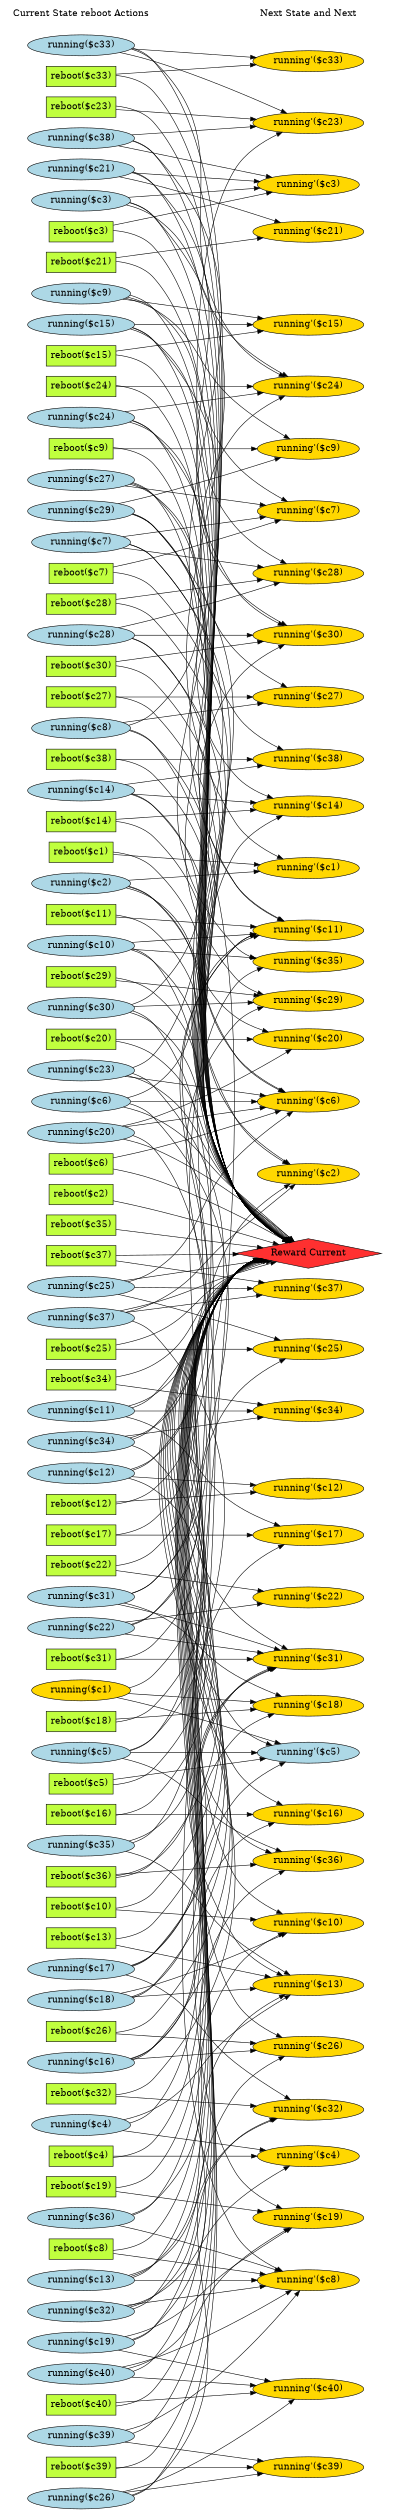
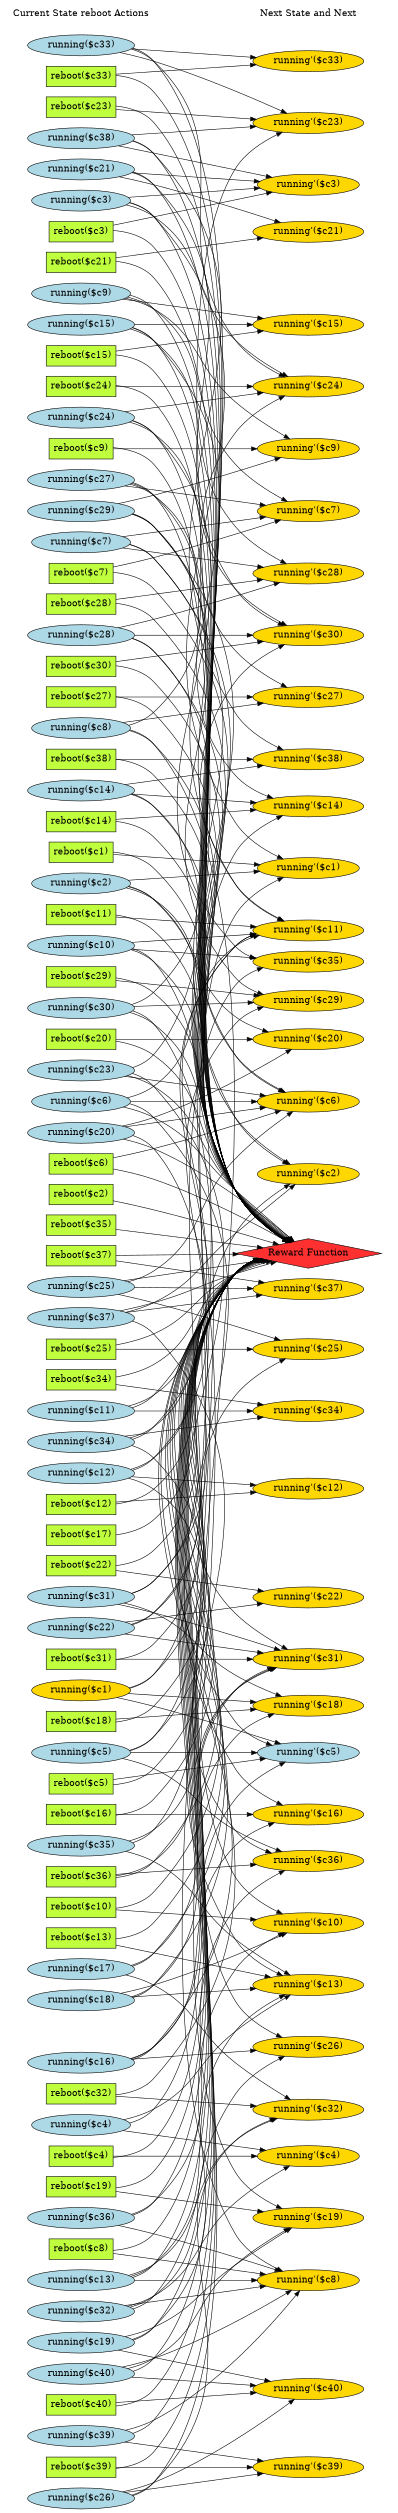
node "Reward Current": label "Reward Current" -> "Reward Function"
edge "running($c1)" -> "running'($c1)": added
node "running'($c17)": removed
node "reboot($c26)": removed
